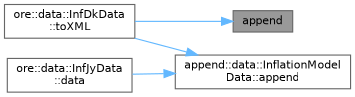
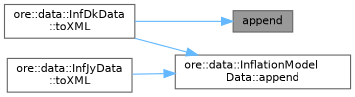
node "append::data::InflationModel Data::append": label "append::data::InflationModel Data::append" -> "ore::data::InflationModel Data::append"
node "ore::data::InfJyData ::data": label "ore::data::InfJyData ::data" -> "ore::data::InfJyData ::toXML"
